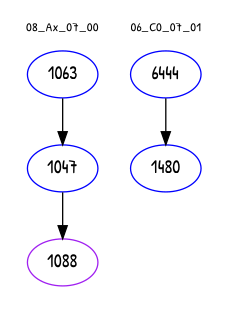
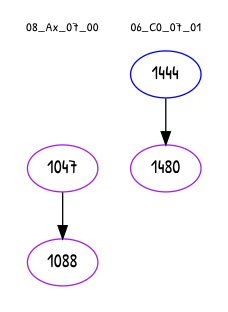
node "1063": removed
node "6444": label "6444" -> "1444"
node "1047": color blue -> purple
node "1480": color blue -> purple
